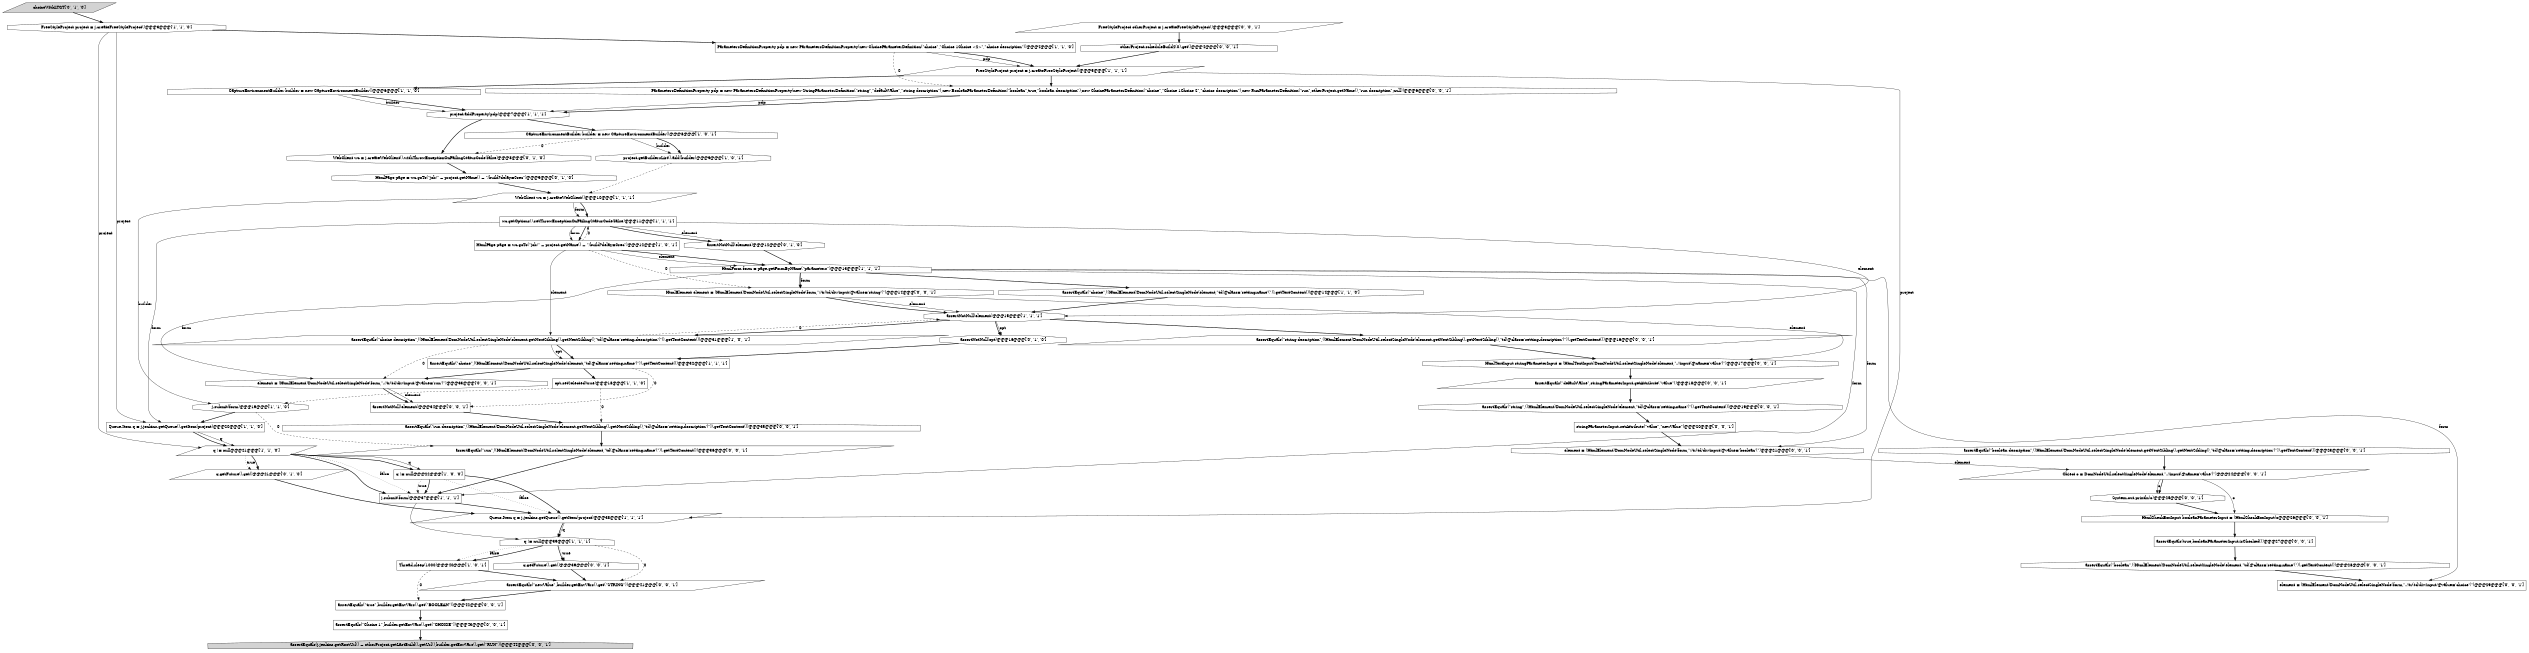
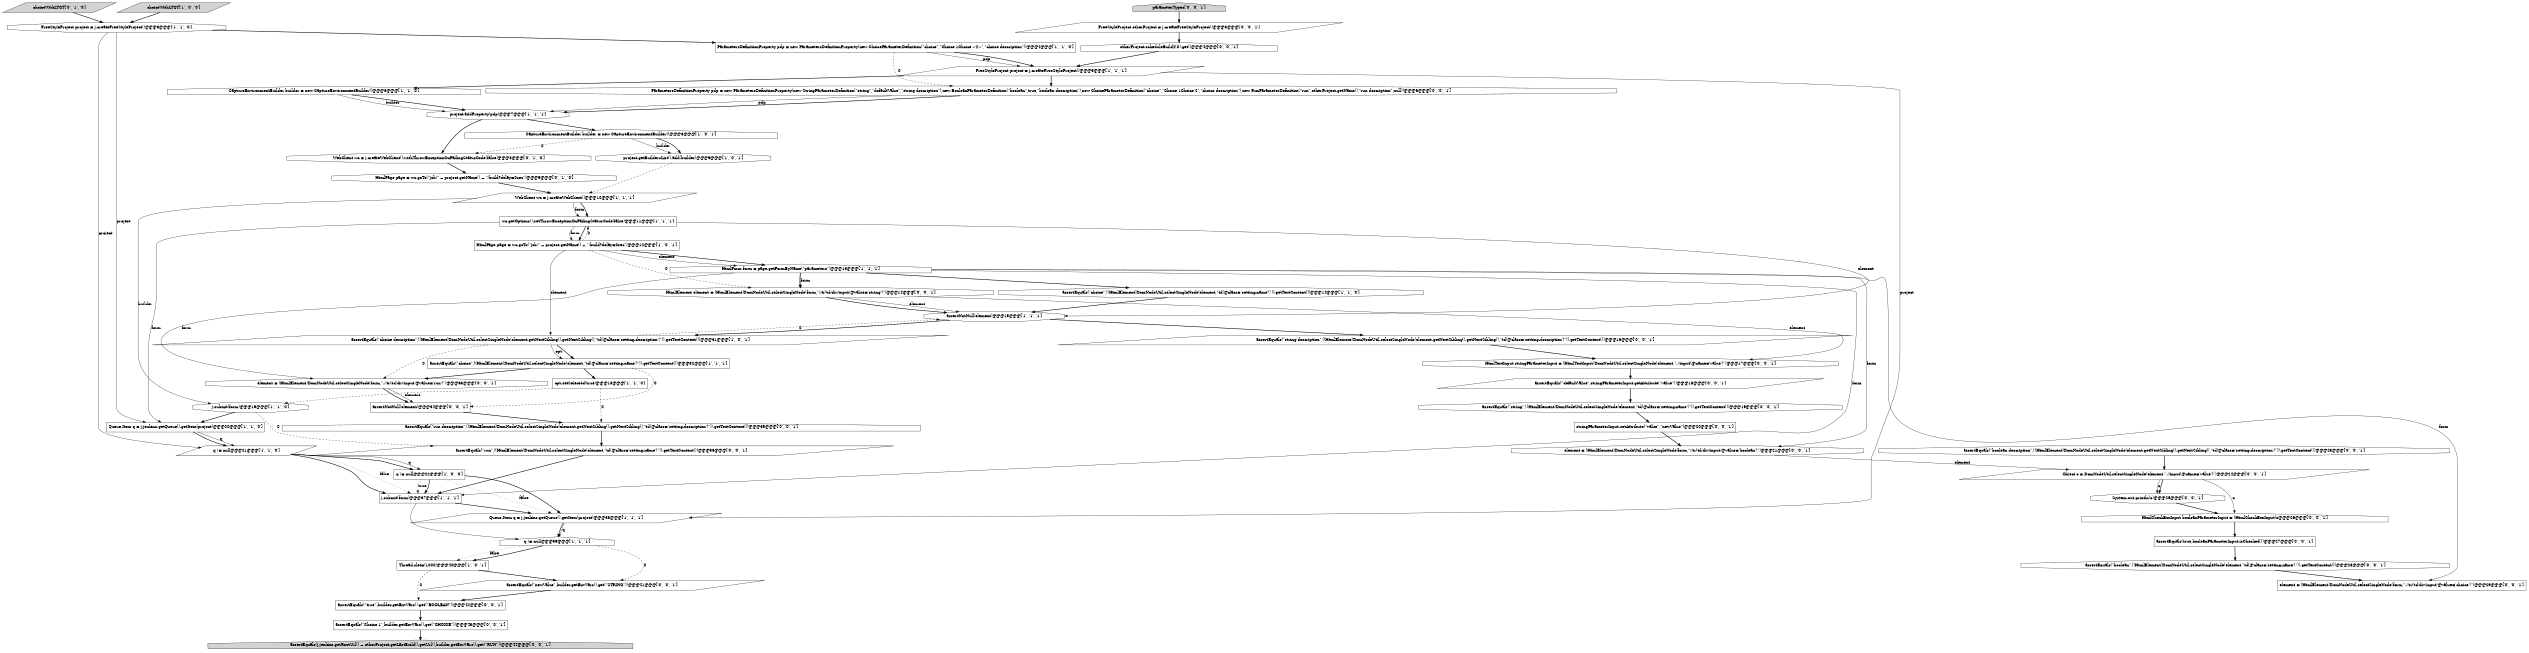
node "choiceWithLTGT['1', '0', '0']": added
node "parameterTypes['0', '0', '1']": added
node "assertNotNull(element)@@@12@@@['0', '1', '0']": removed
node "assertNotNull(opt)@@@16@@@['0', '1', '0']": removed
node "q.getFuture().get()@@@21@@@['0', '1', '0']": removed
node "q.getFuture().get()@@@39@@@['0', '0', '1']": removed
